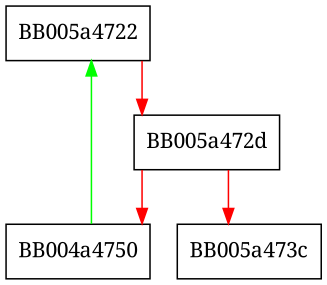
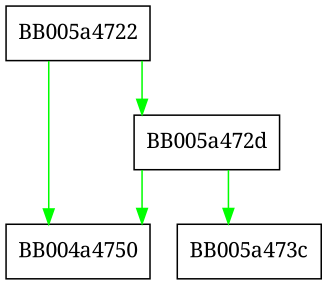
edge "BB005a4722" -> "BB005a472d": color red -> green
edge "BB004a4750" -> "BB005a4722": reversed
edge "BB005a472d" -> "BB004a4750": color red -> green
edge "BB005a472d" -> "BB005a473c": color red -> green
